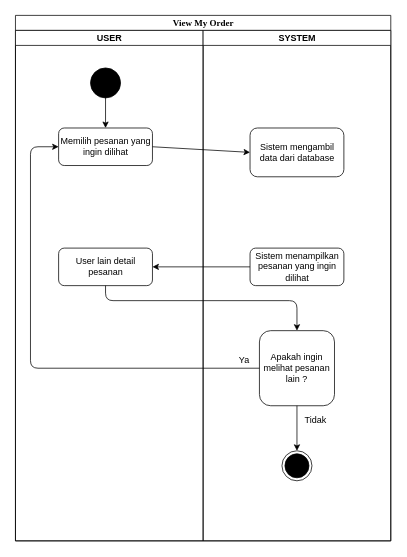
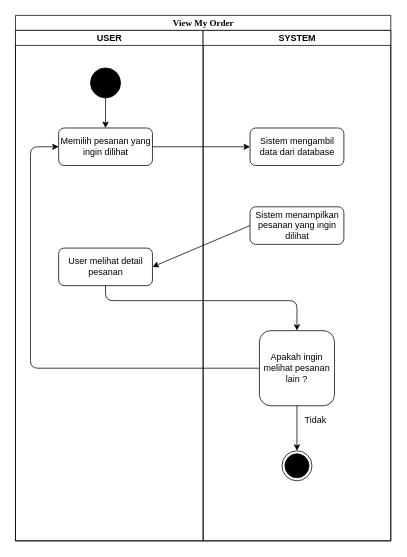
node "Sistem mengambil data dari database": size 94x49 -> 94x38
node "User lain detail pesanan": label "User lain detail pesanan" -> "User melihat detail pesanan"
node "Sistem menampilkan pesanan yang ingin dilihat": moved (297, 267) -> (297, 225)
node "Ya": removed
